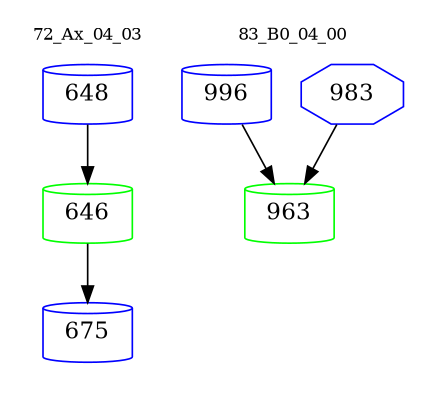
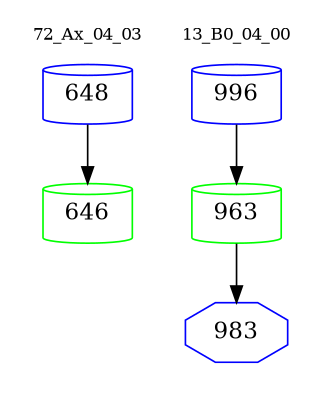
cluster "83_B0_04_00": label "83_B0_04_00" -> "13_B0_04_00"
edge "983" -> "963": reversed
node "675": removed
